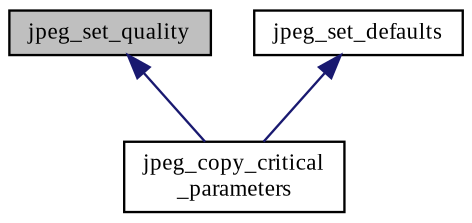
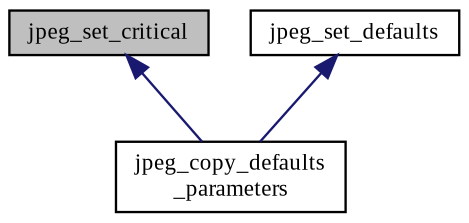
node "jpeg_set_quality": label "jpeg_set_quality" -> "jpeg_set_critical"
node "jpeg_copy_critical _parameters": label "jpeg_copy_critical _parameters" -> "jpeg_copy_defaults _parameters"
